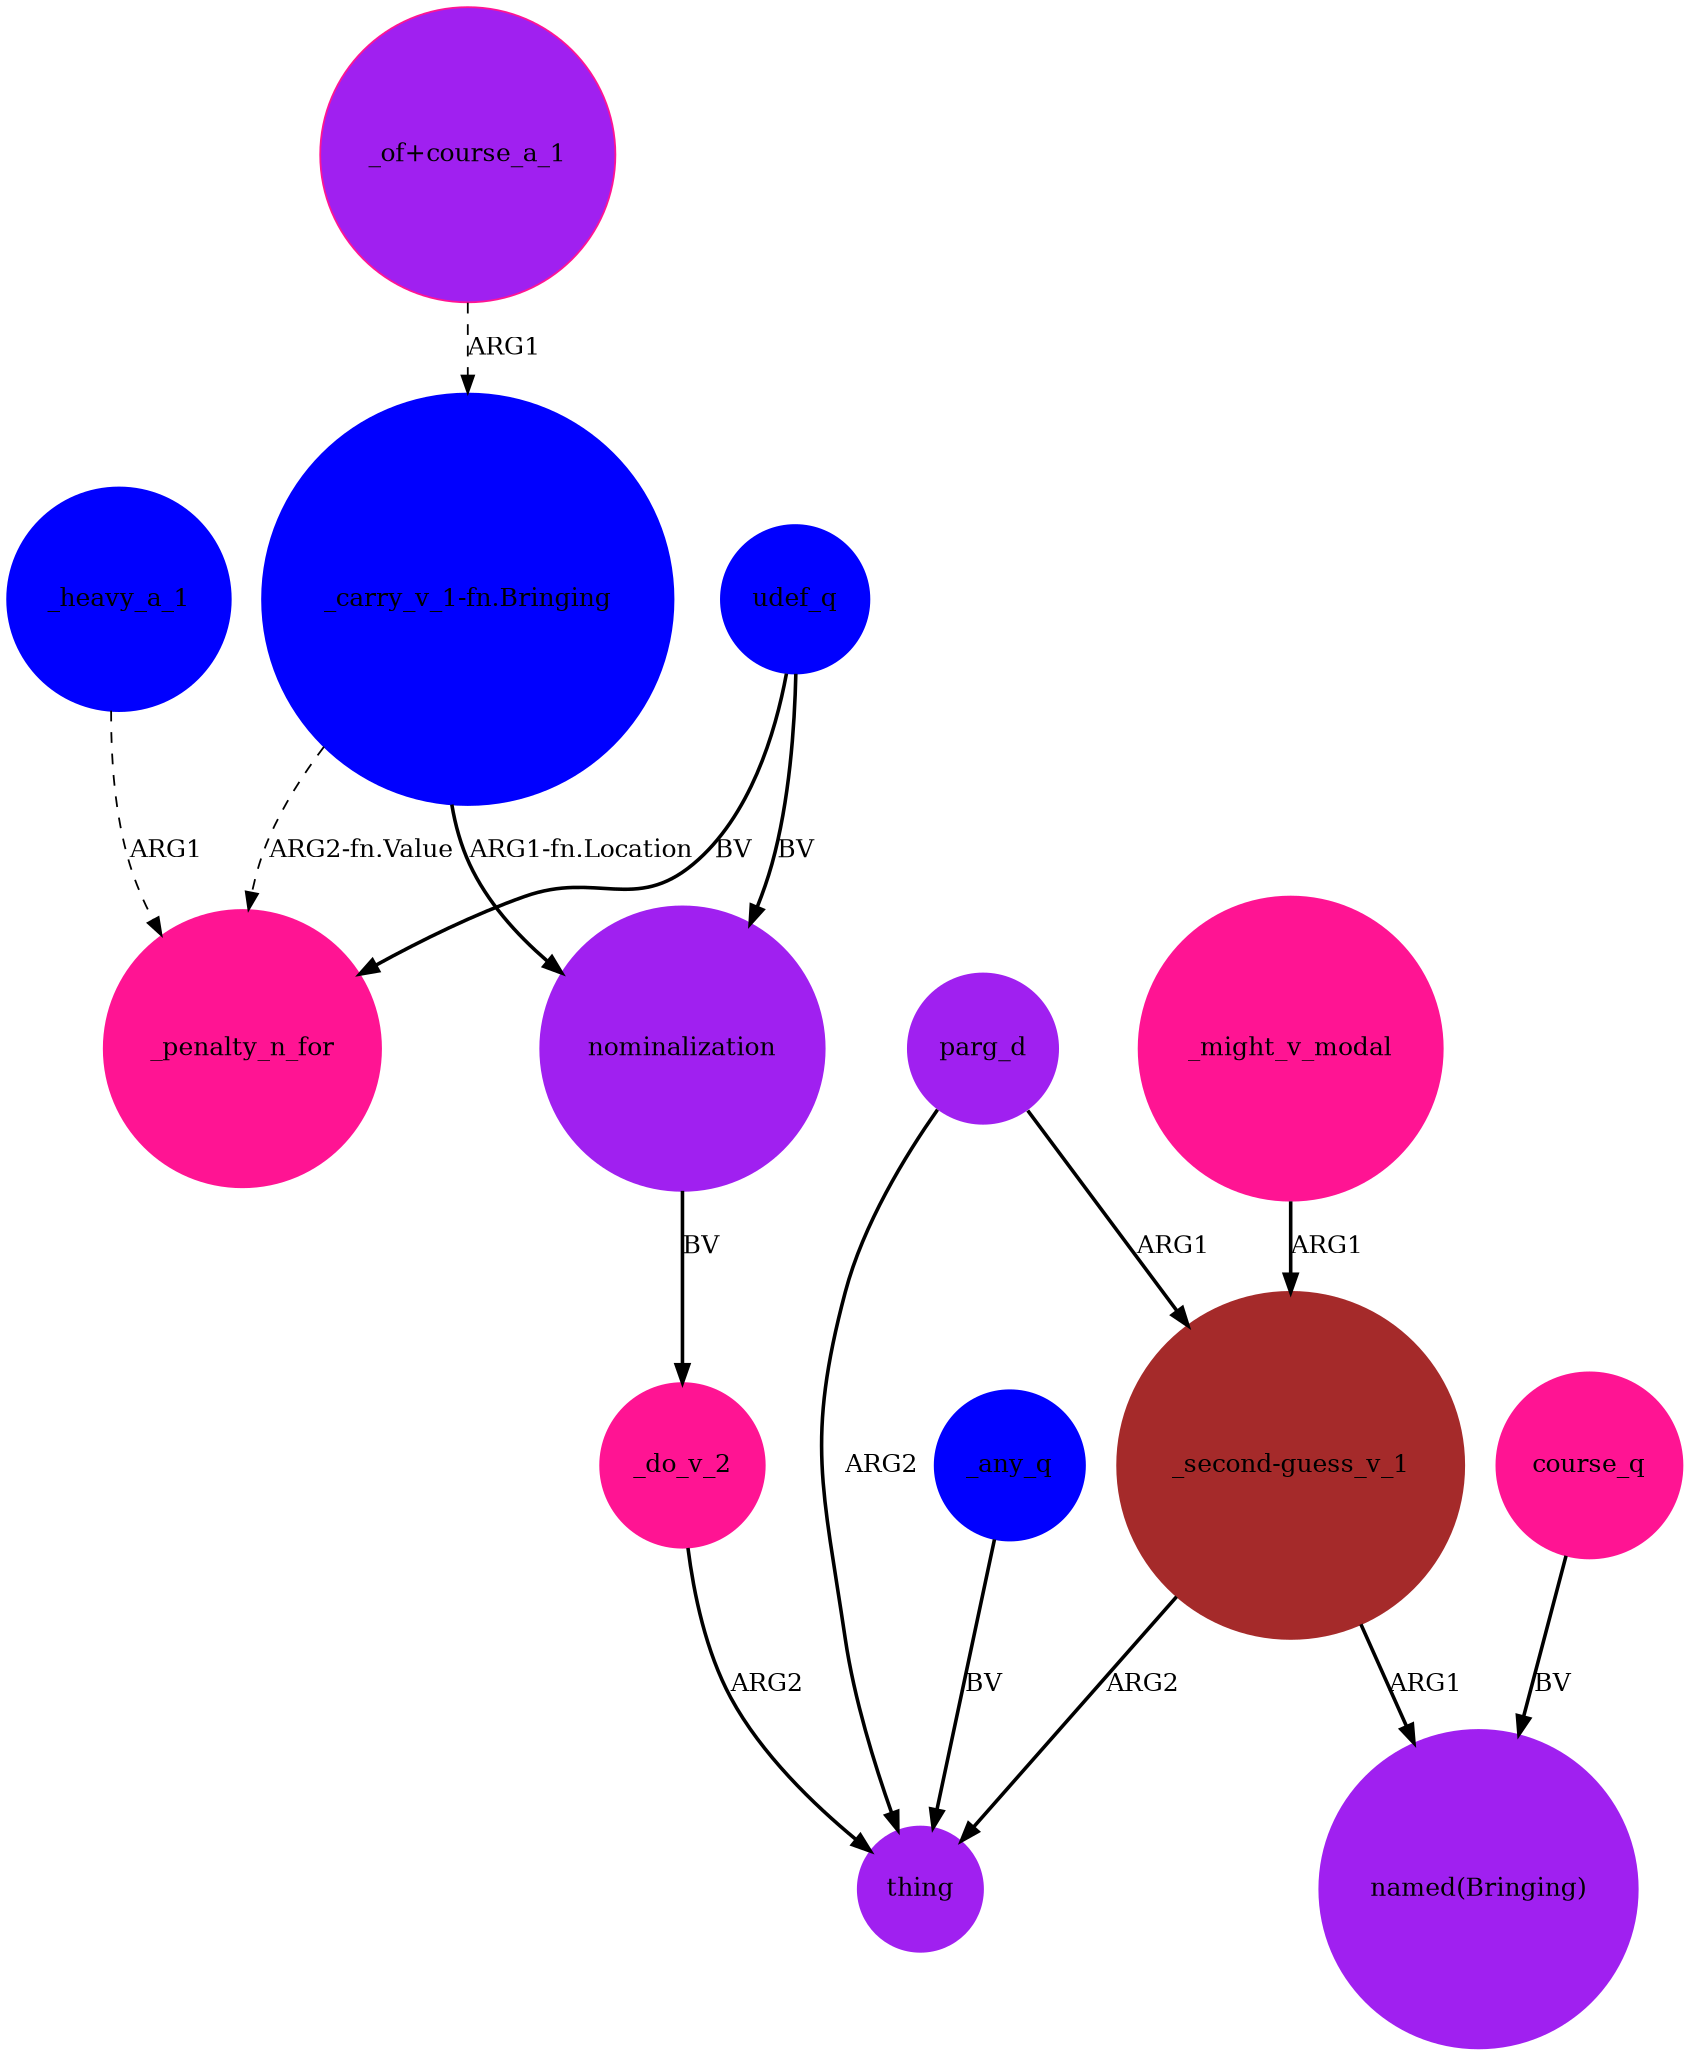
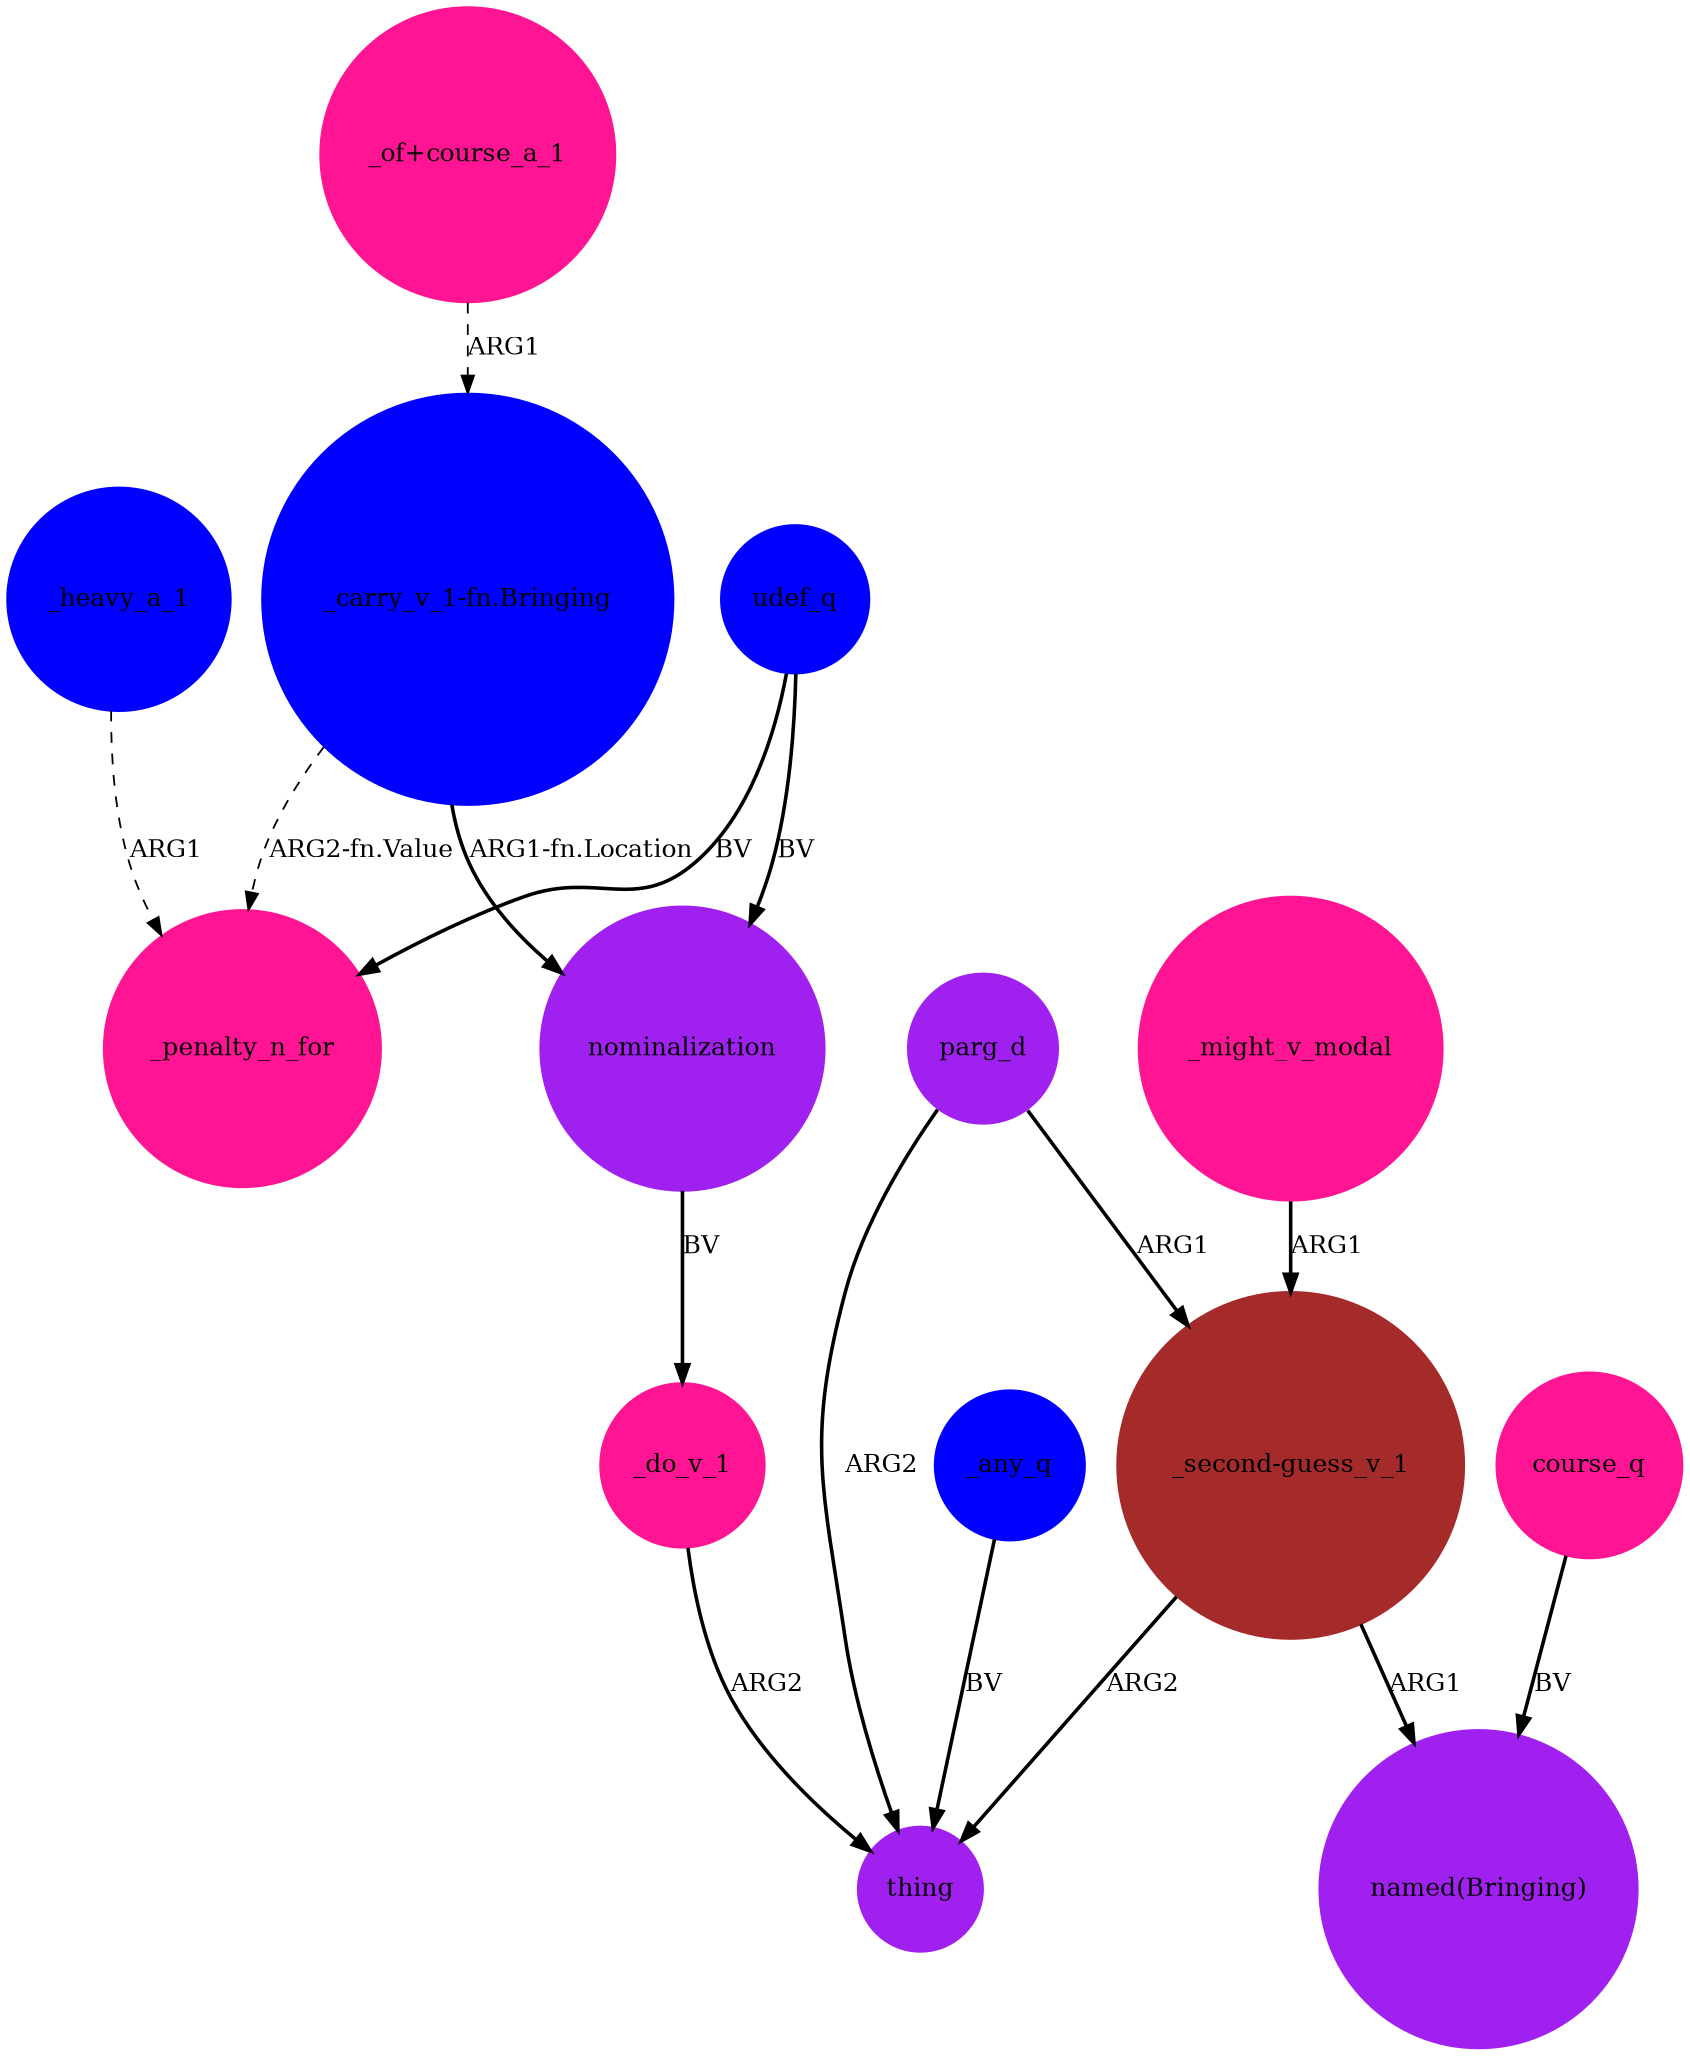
node "_of+course_a_1": fillcolor purple -> deeppink
node "_do_v_2": label "_do_v_2" -> "_do_v_1"
